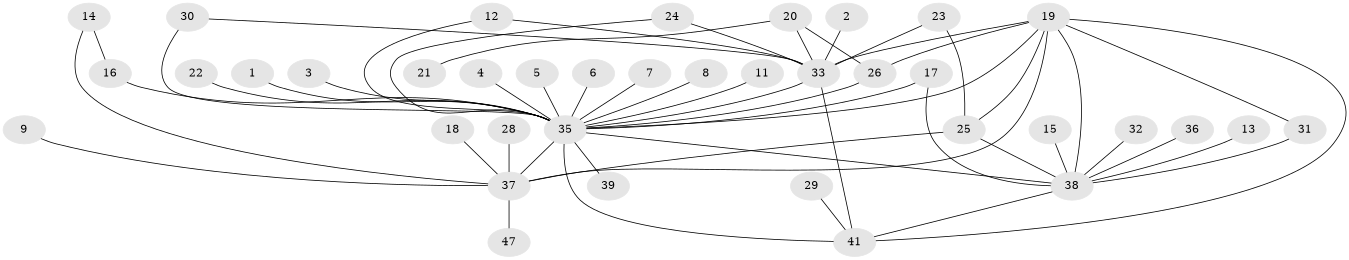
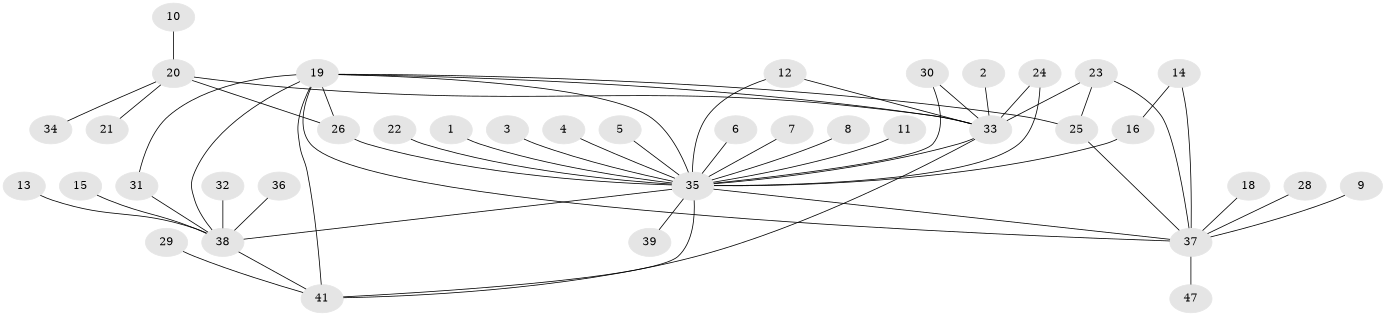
node "10": added
node "17": removed
node "34": added
edge "23" -- "37": added
edge "25" -- "38": removed
